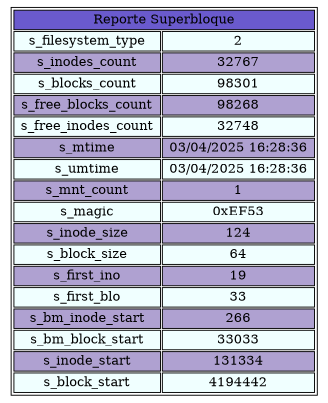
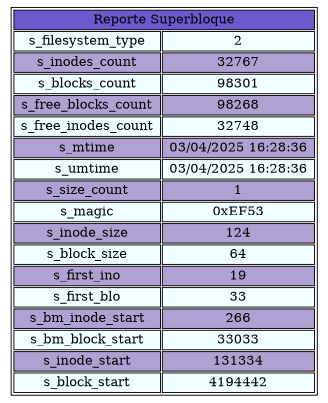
node "Reporte Superbloque": text "s_mnt_count" -> "s_size_count"
